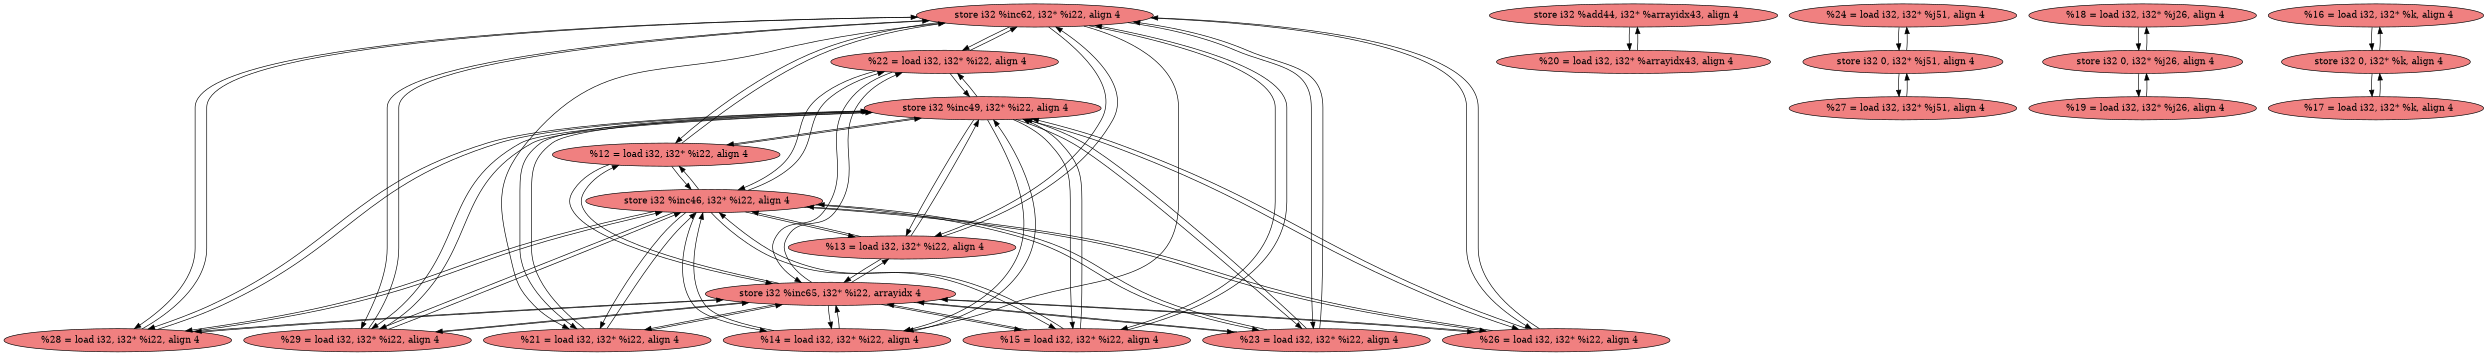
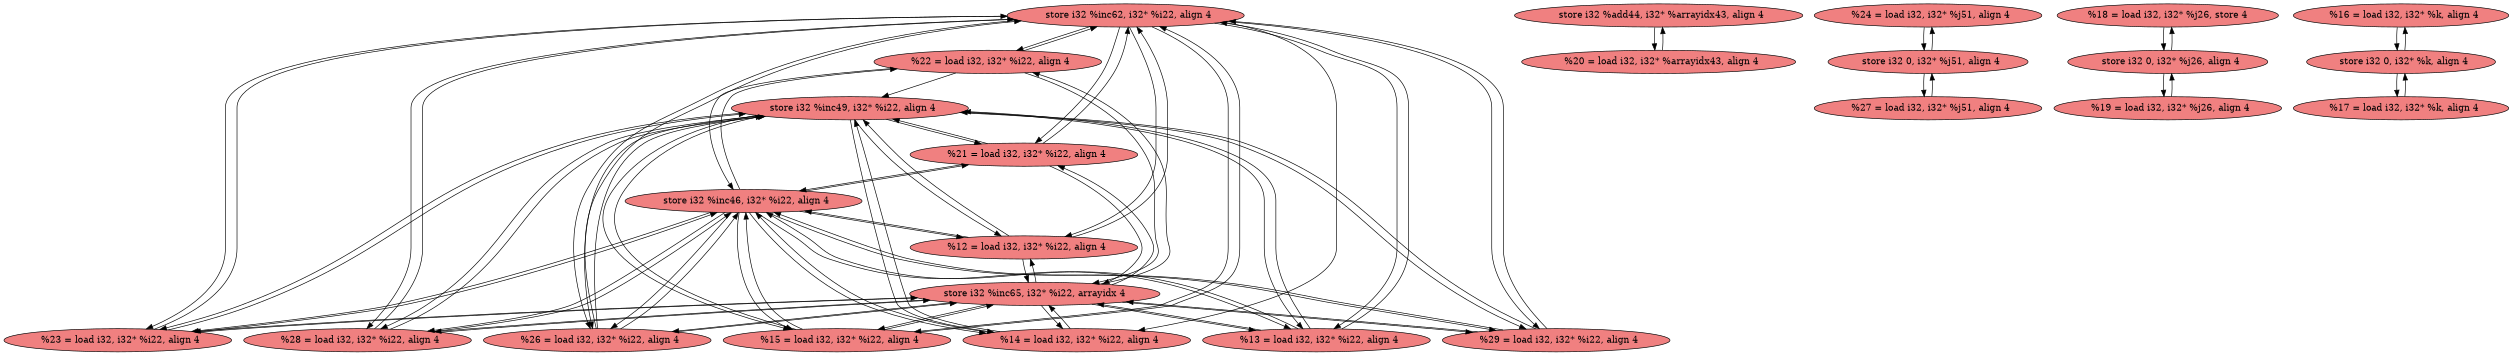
node "%18 = load i32, i32* %j26, align 4": label "%18 = load i32, i32* %j26, align 4" -> "%18 = load i32, i32* %j26, store 4"
edge "store i32 %inc49, i32* %i22, align 4" -> "%22 = load i32, i32* %i22, align 4": removed
edge "%21 = load i32, i32* %i22, align 4" -> "store i32 %inc62, i32* %i22, align 4": added
